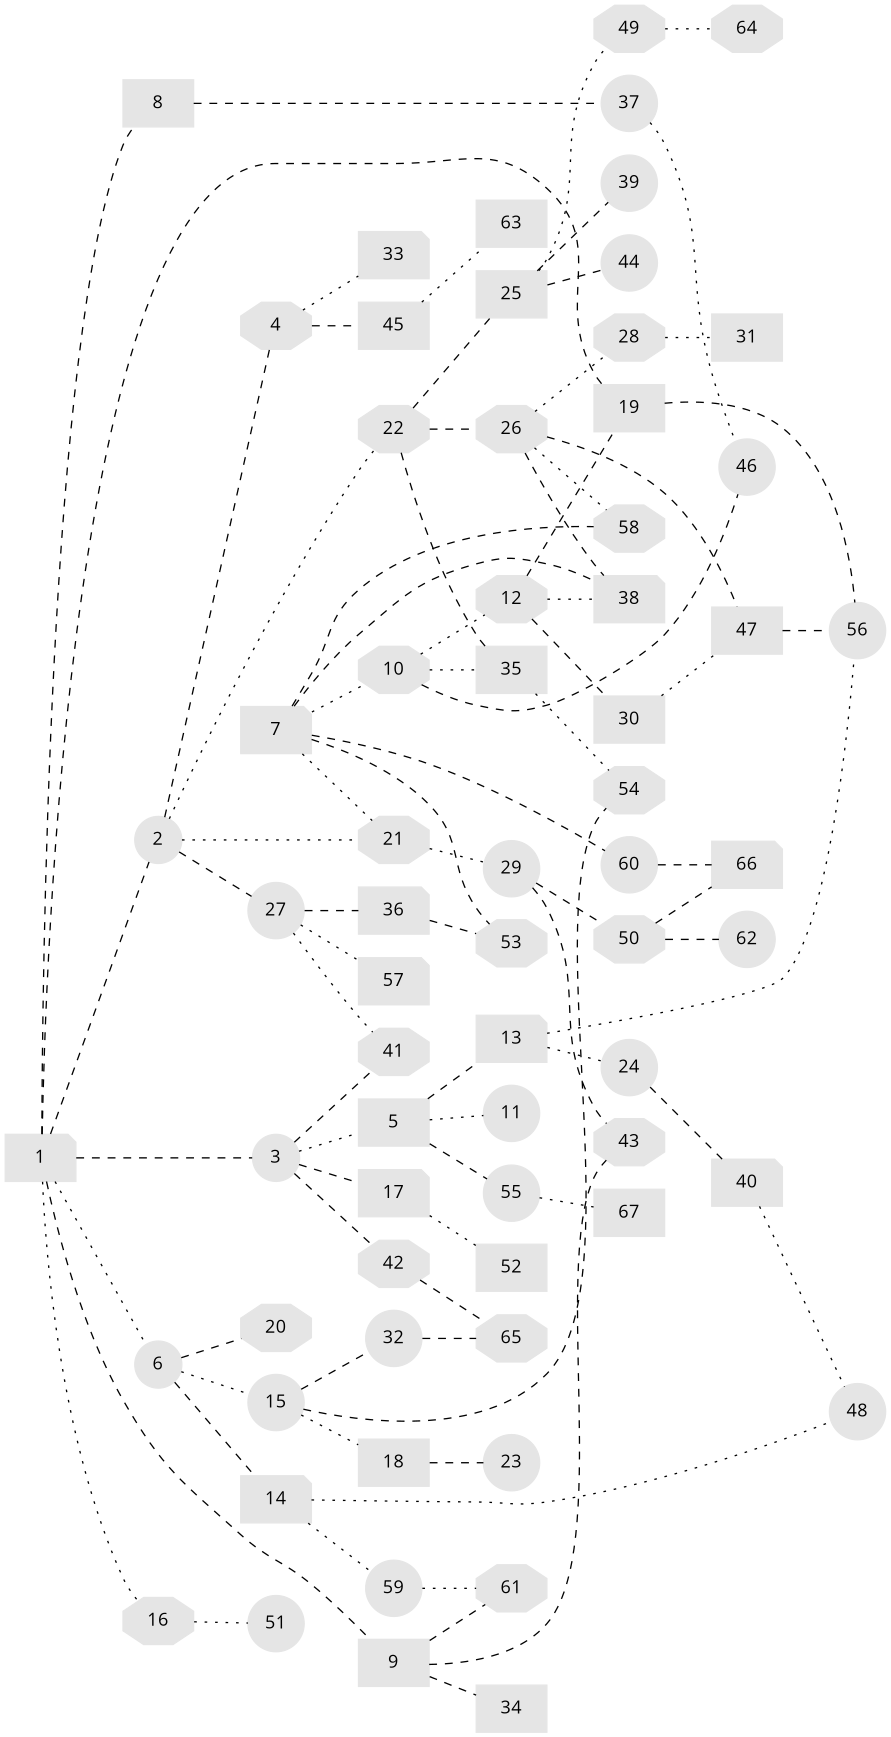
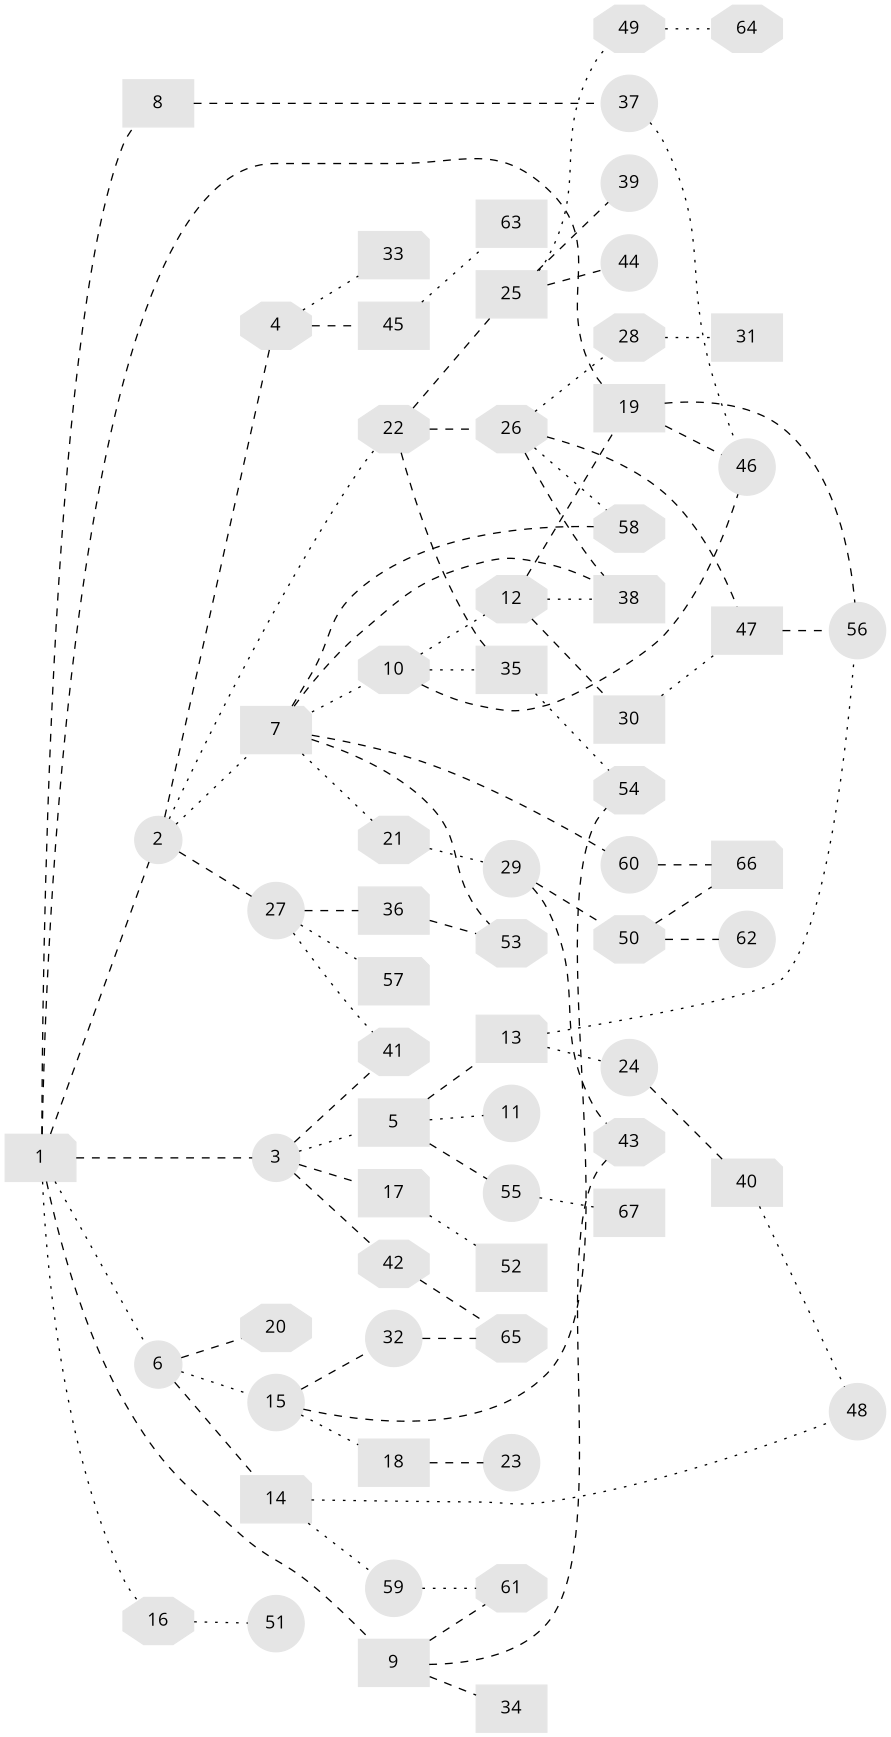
edge "19" -- "46": added
edge "2" -- "21": now "2" -- "7"
